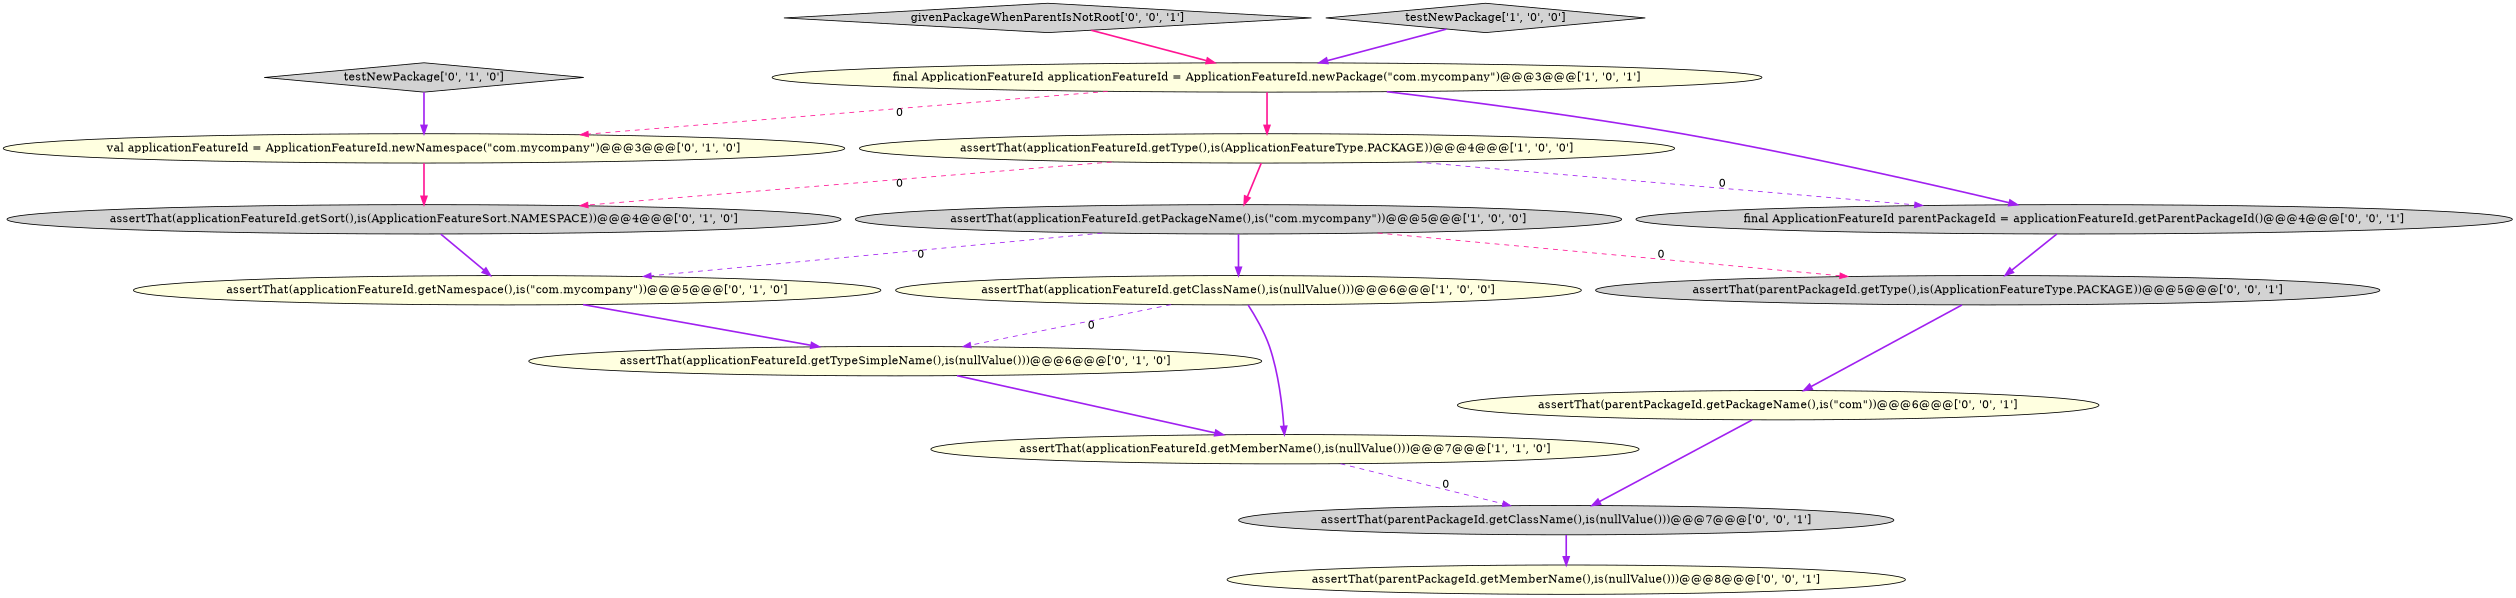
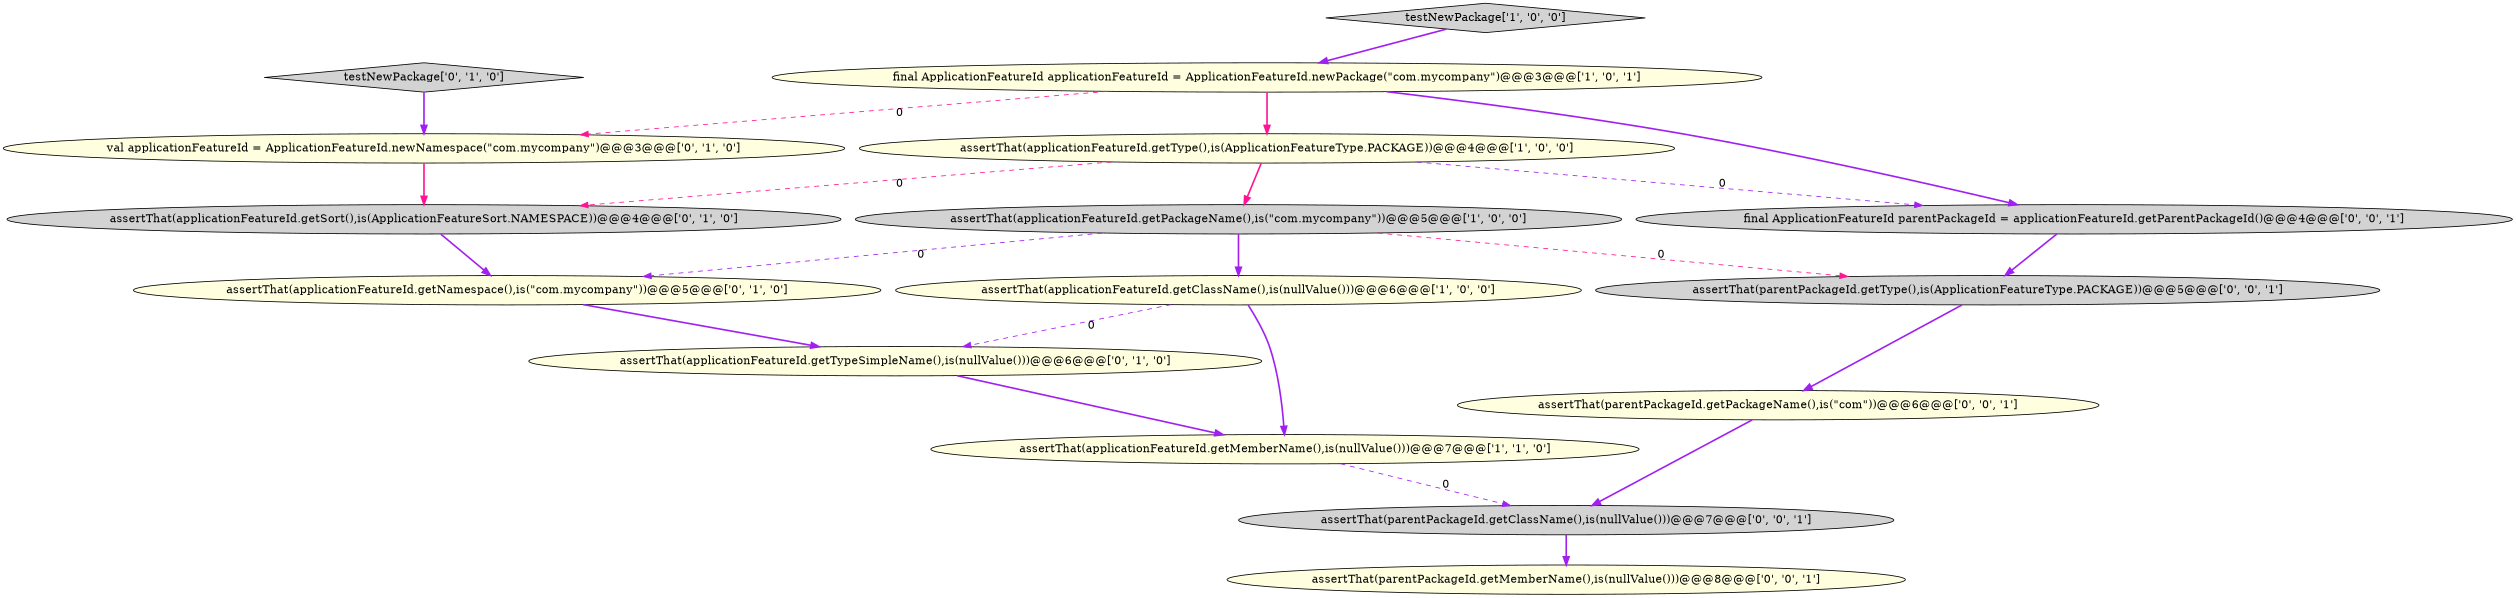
node "givenPackageWhenParentIsNotRoot['0', '0', '1']": removed
